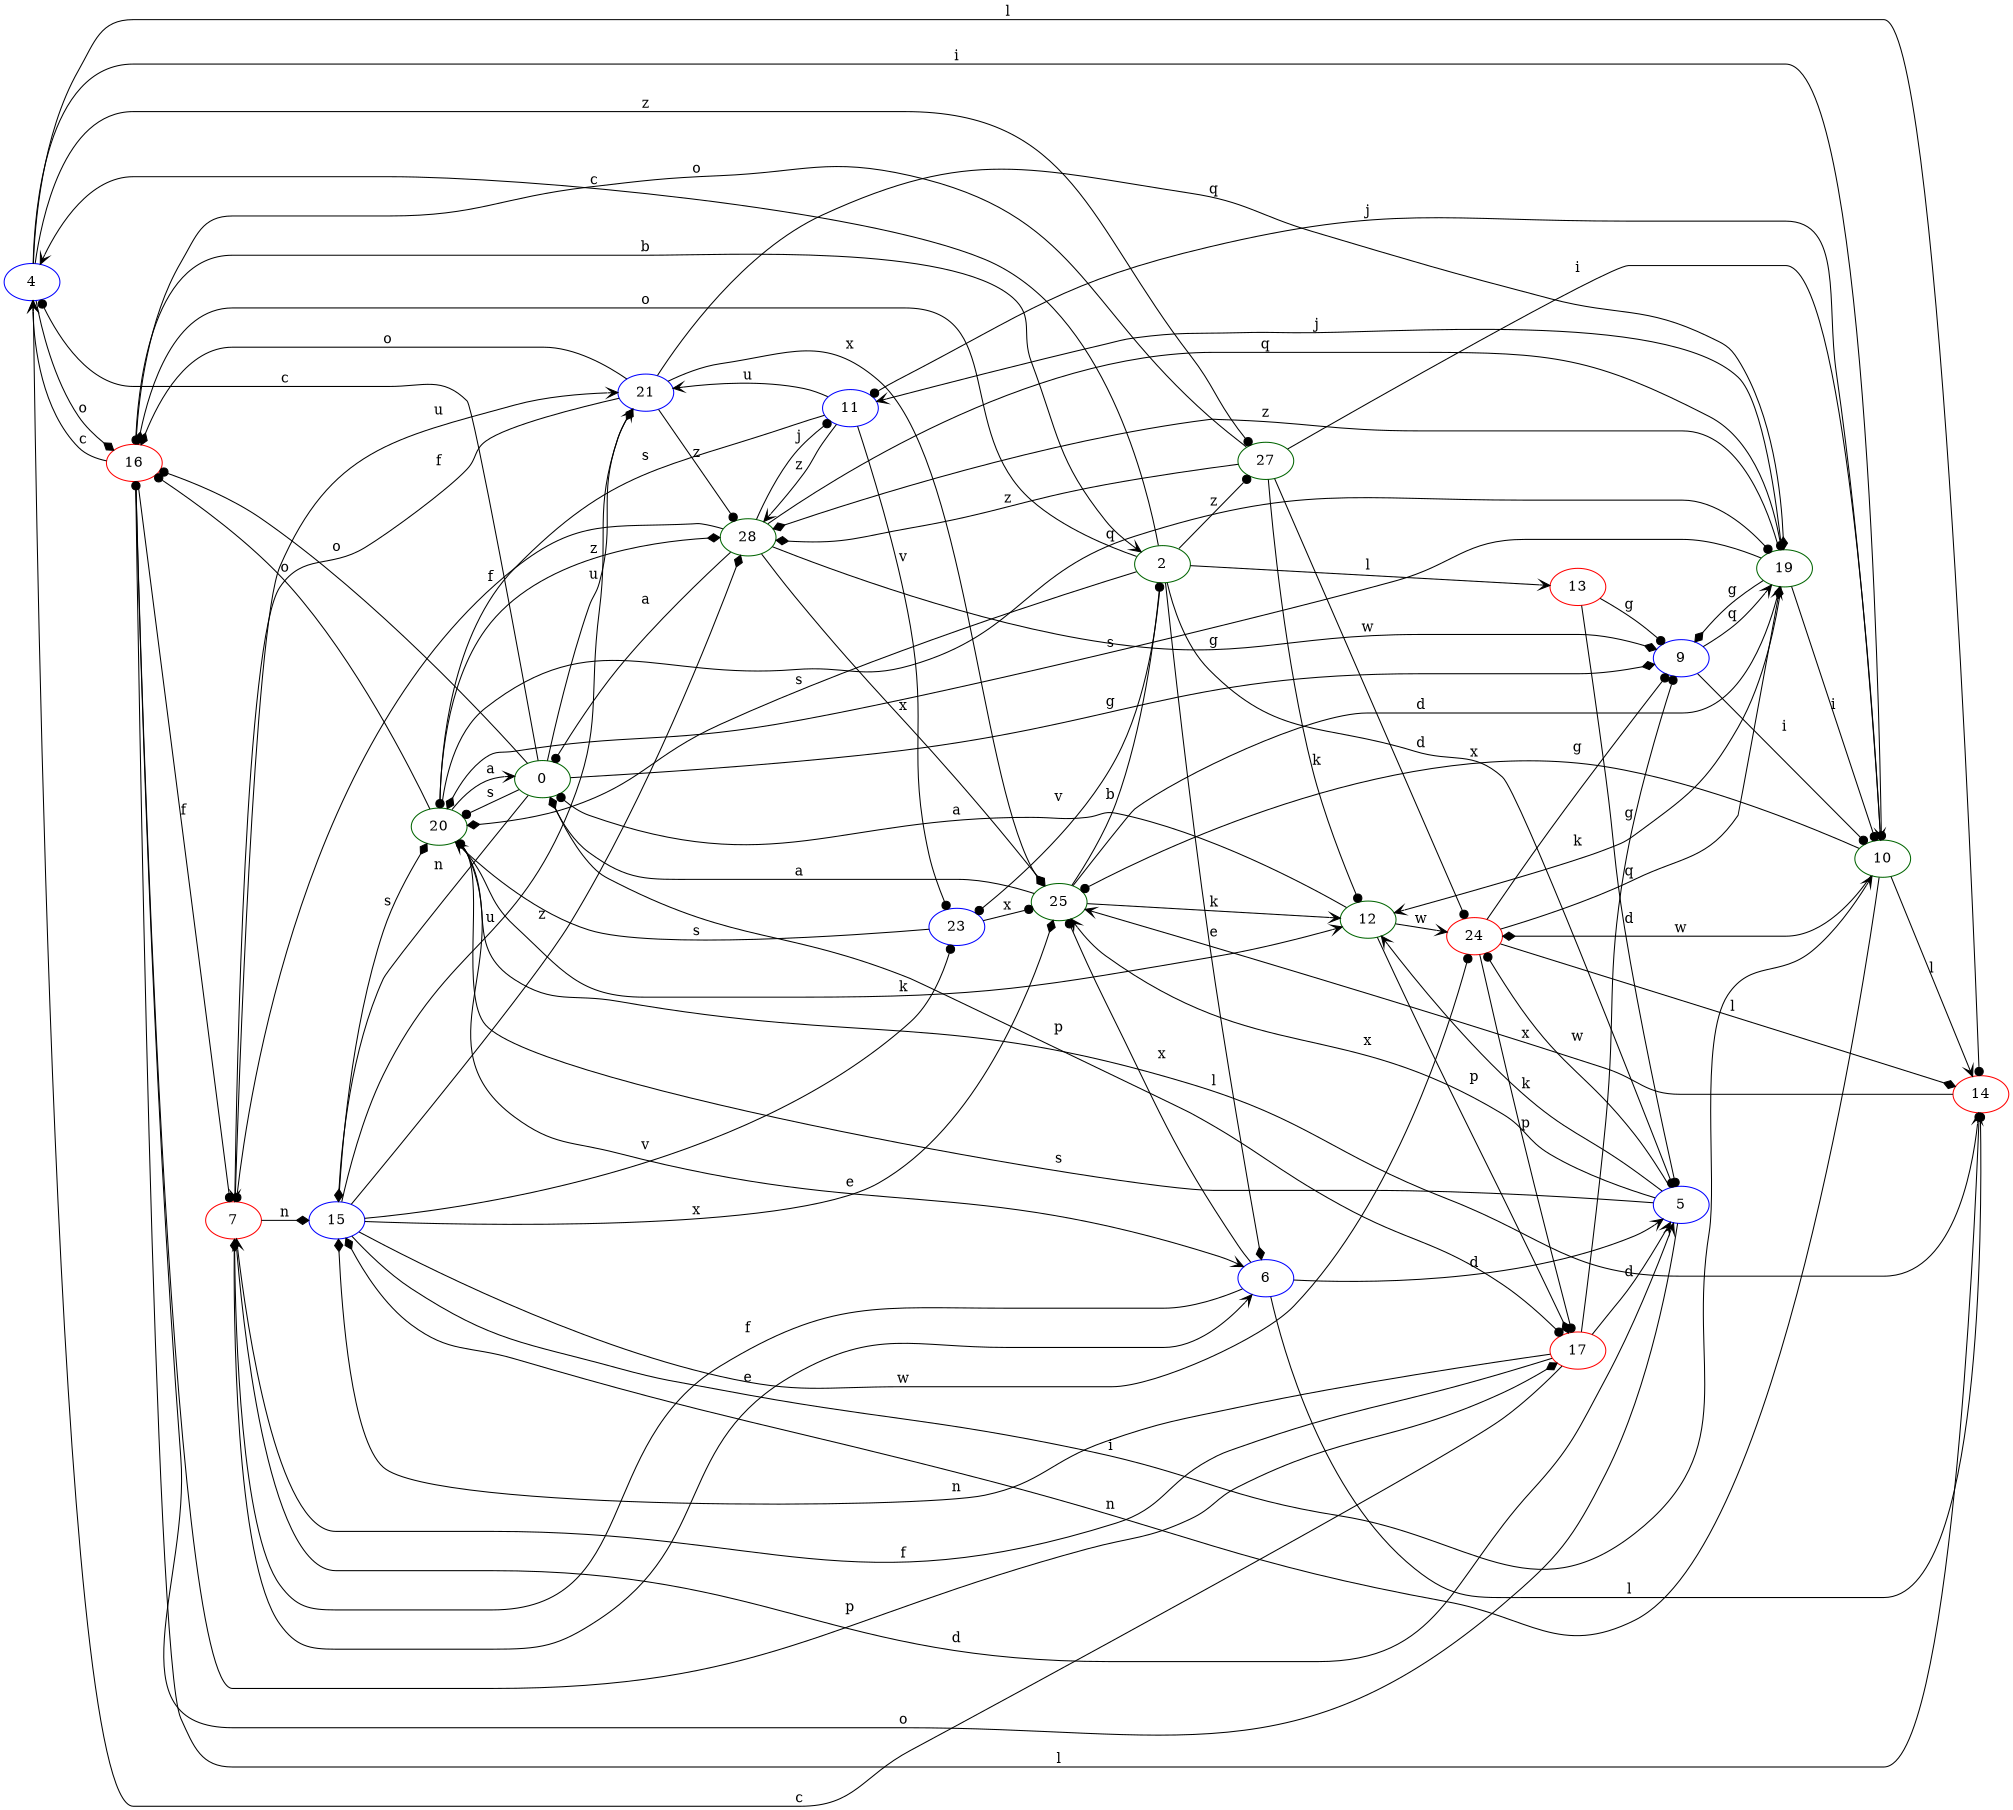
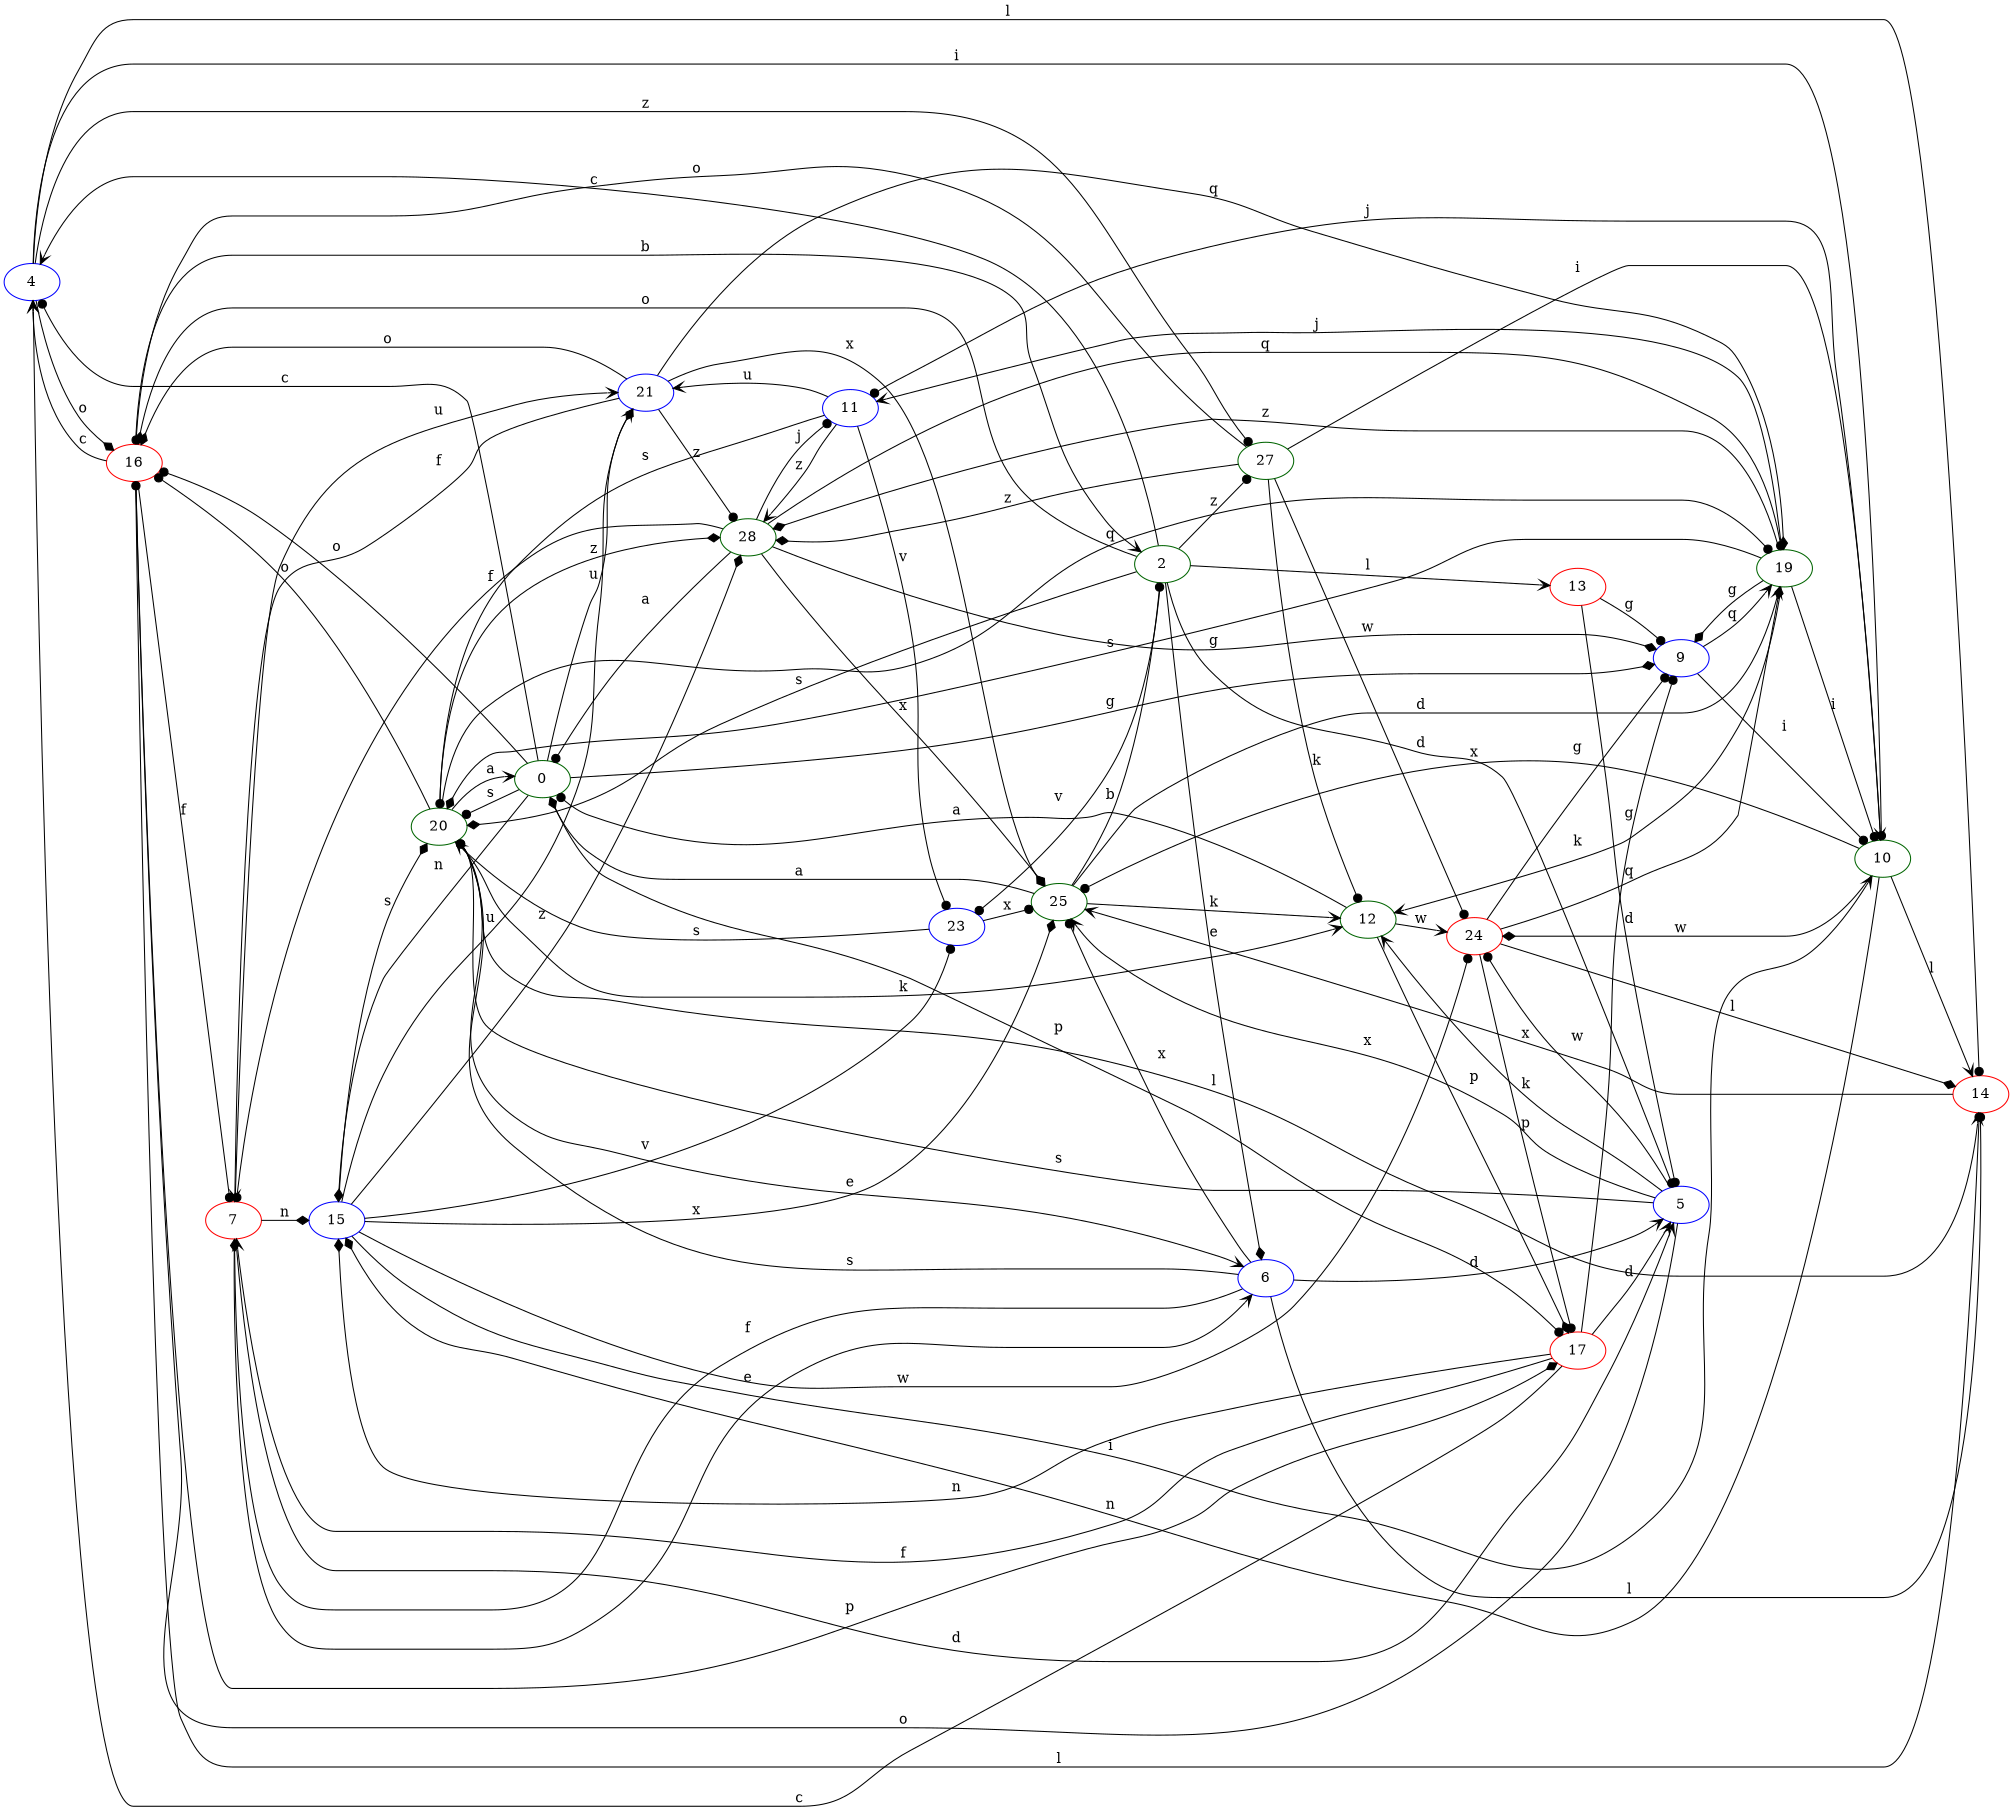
edge "6" -> "20": added, label "s"
